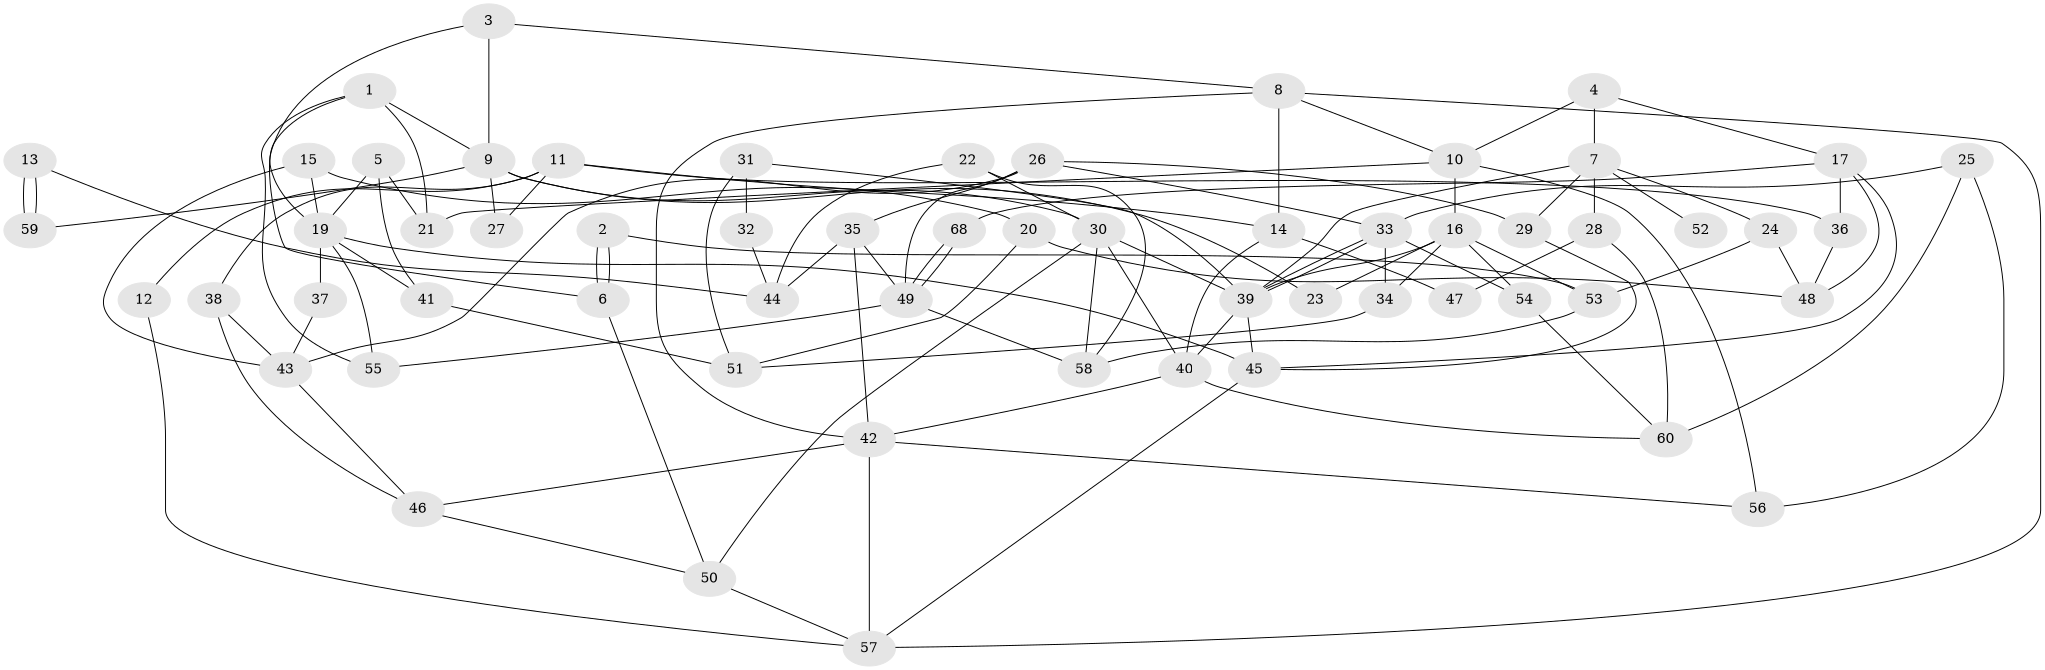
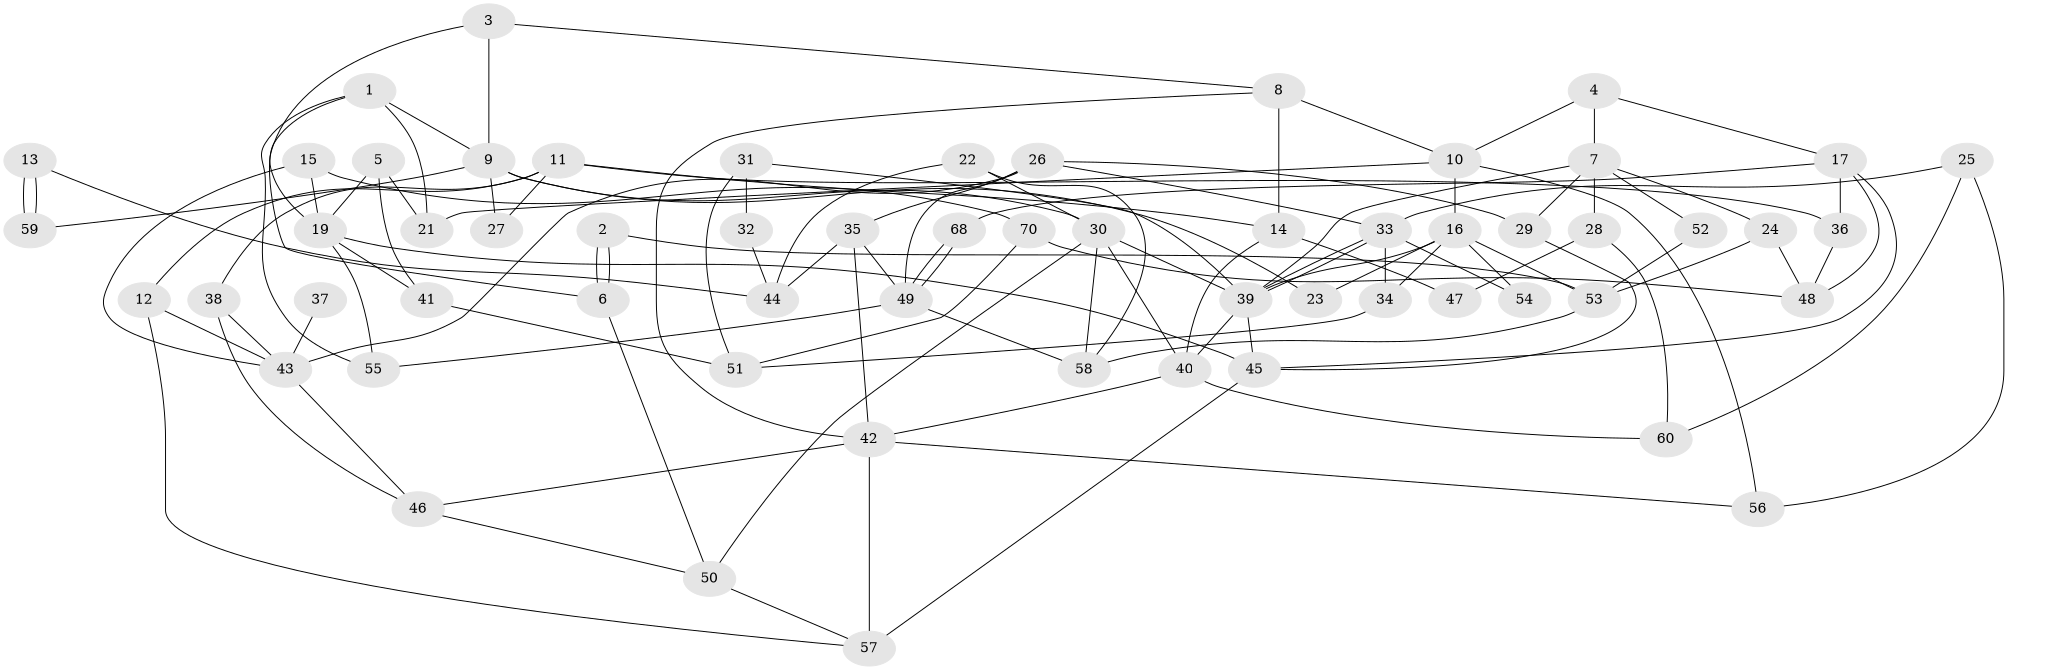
node "20": label "20" -> "70"
edge "19" -- "37": removed
edge "52" -- "53": added
edge "12" -- "43": added
edge "54" -- "60": removed
edge "8" -- "57": removed
